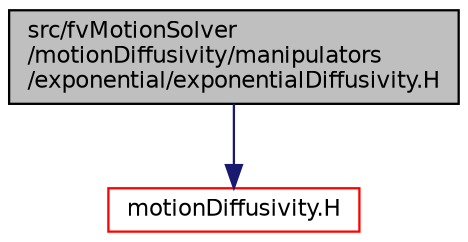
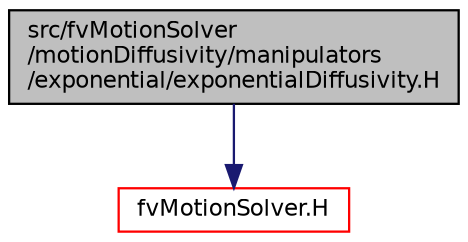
node "motionDiffusivity.H": label "motionDiffusivity.H" -> "fvMotionSolver.H"
